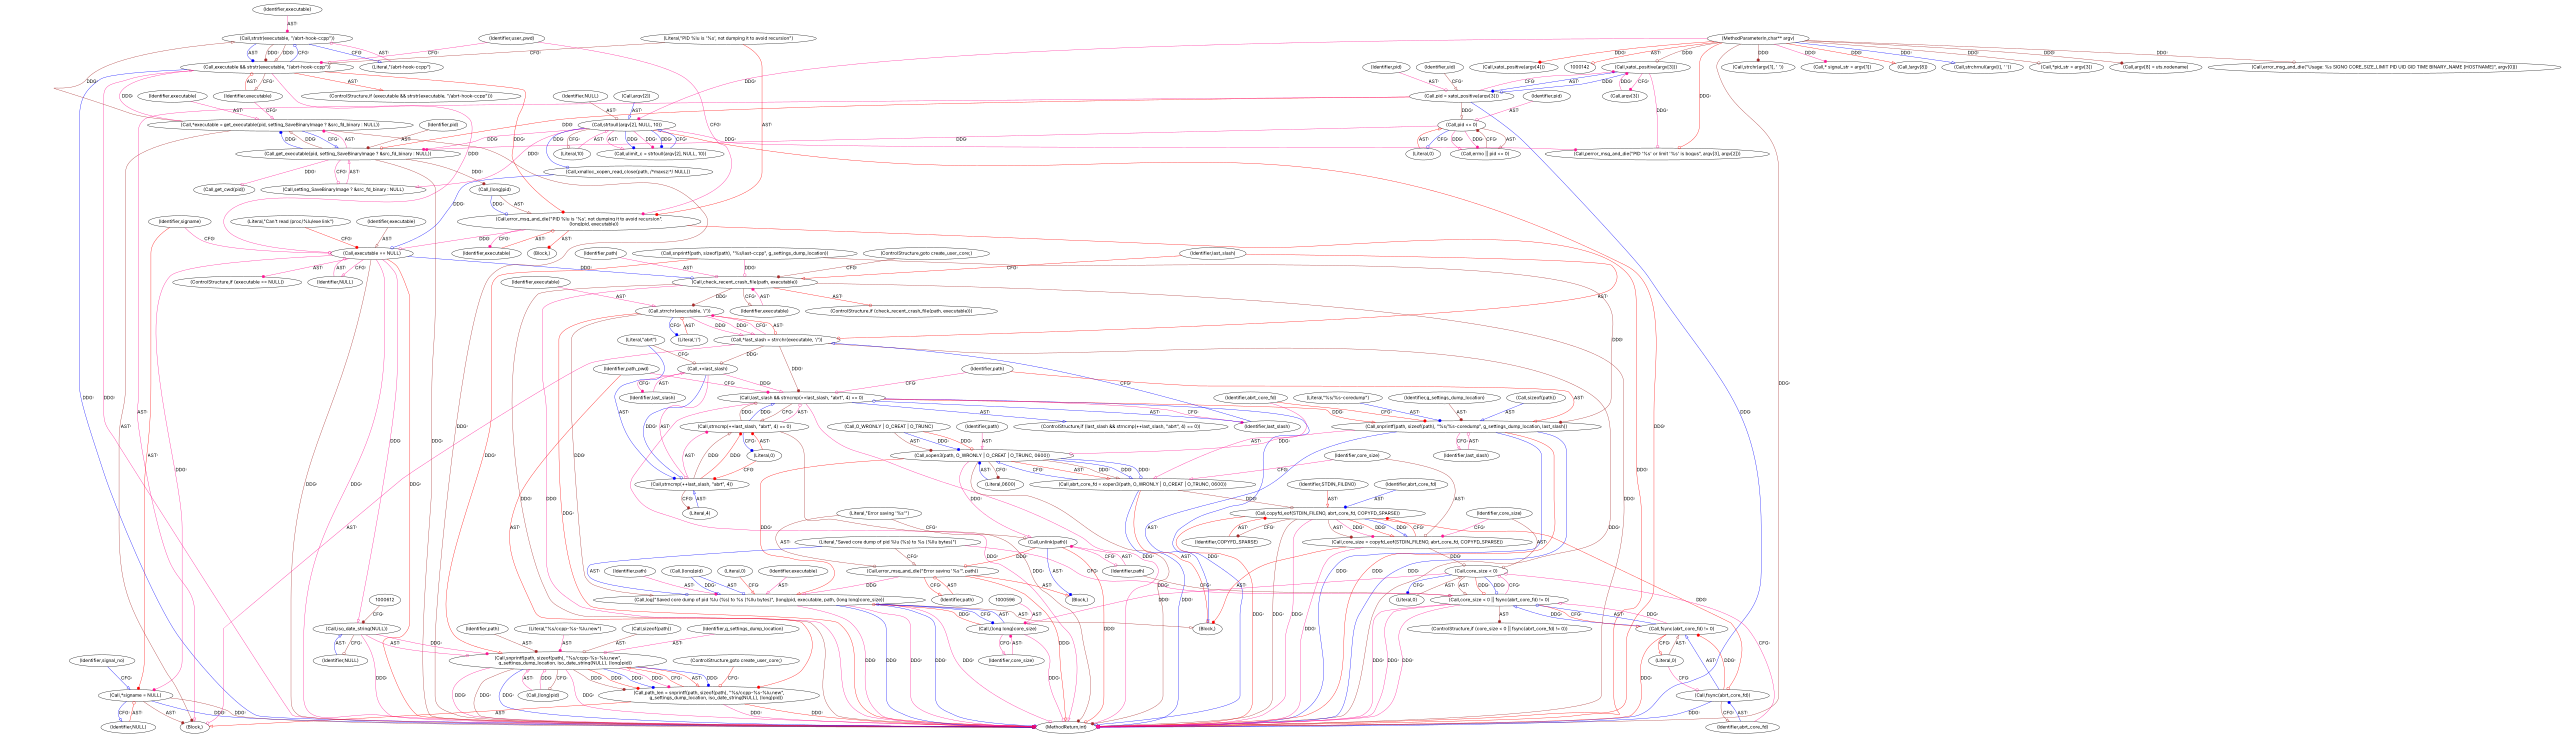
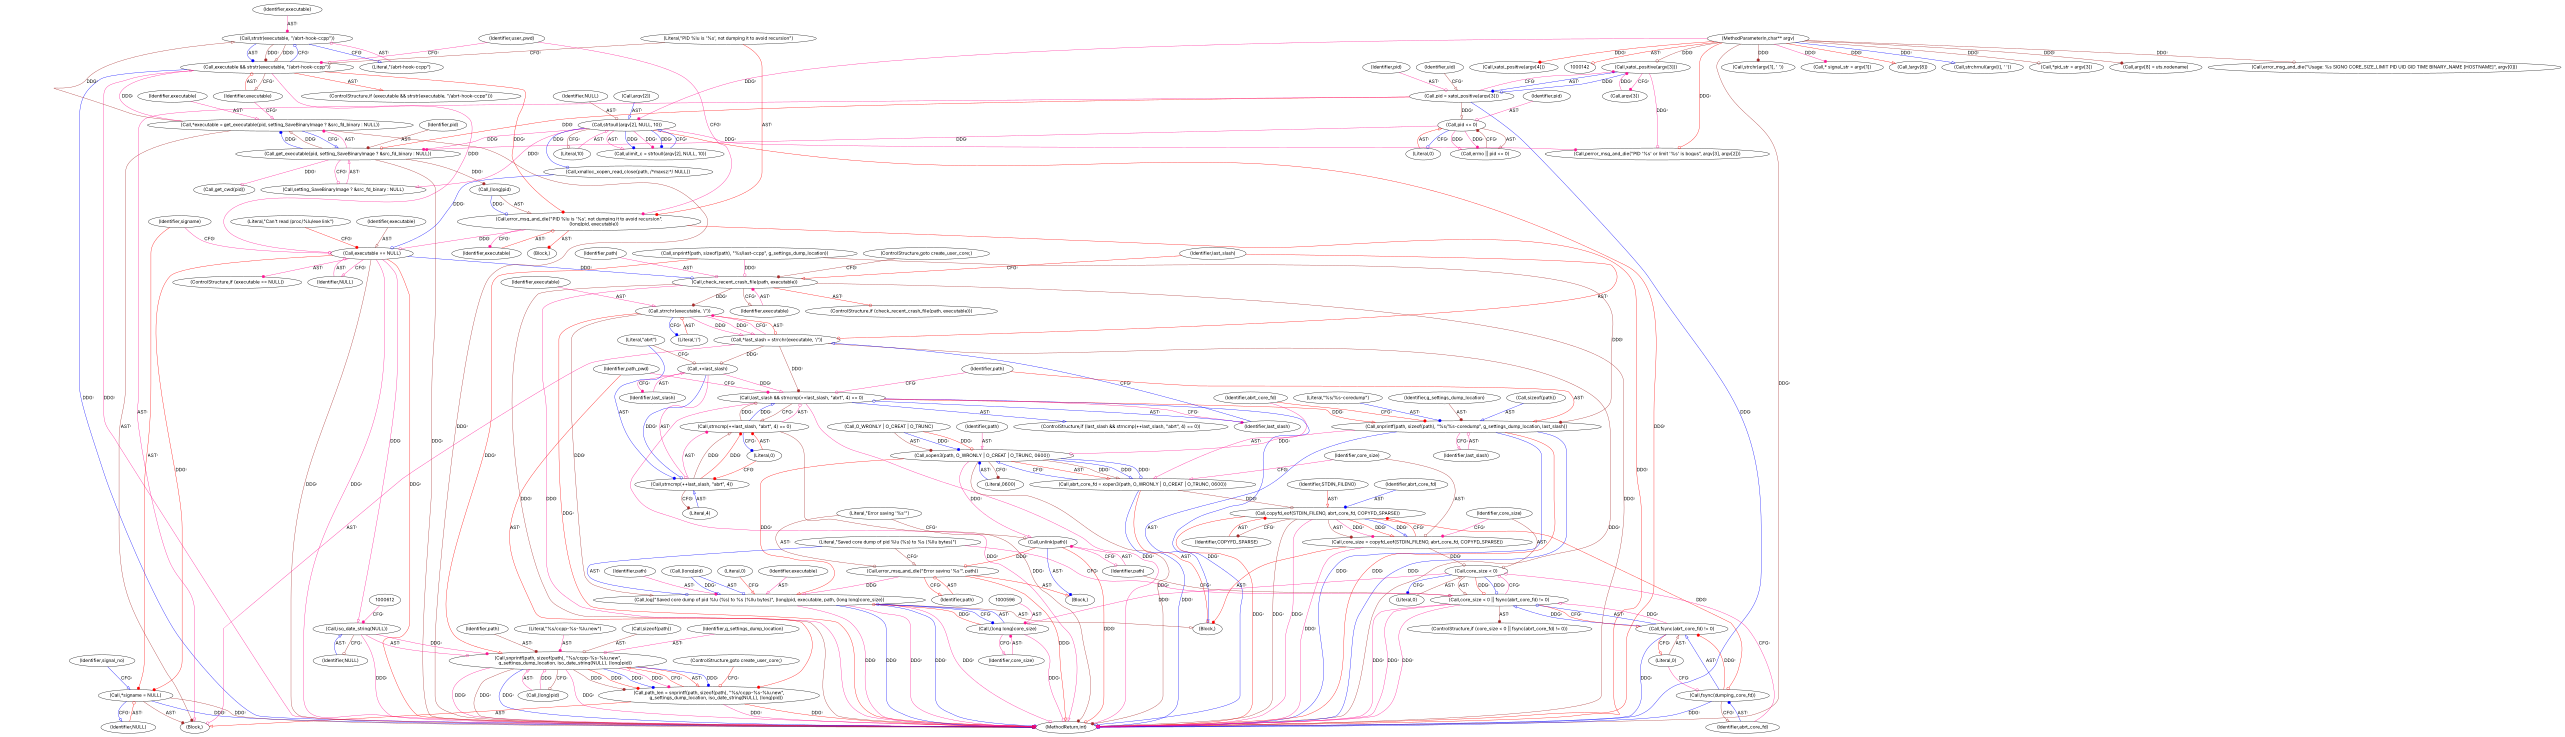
edge "(Call,executable == NULL)" -> "(Call,*signame = NULL)": color deeppink -> red
edge "1000612" -> "(Call,iso_date_string(NULL))": color brown -> deeppink
node "(Call,fsync(abrt_core_fd))": label "(Call,fsync(abrt_core_fd))" -> "(Call,fsync(dumping_core_fd))"
edge "(Call,fsync(abrt_core_fd) != 0)" -> "(MethodReturn,int)": color red -> blue
